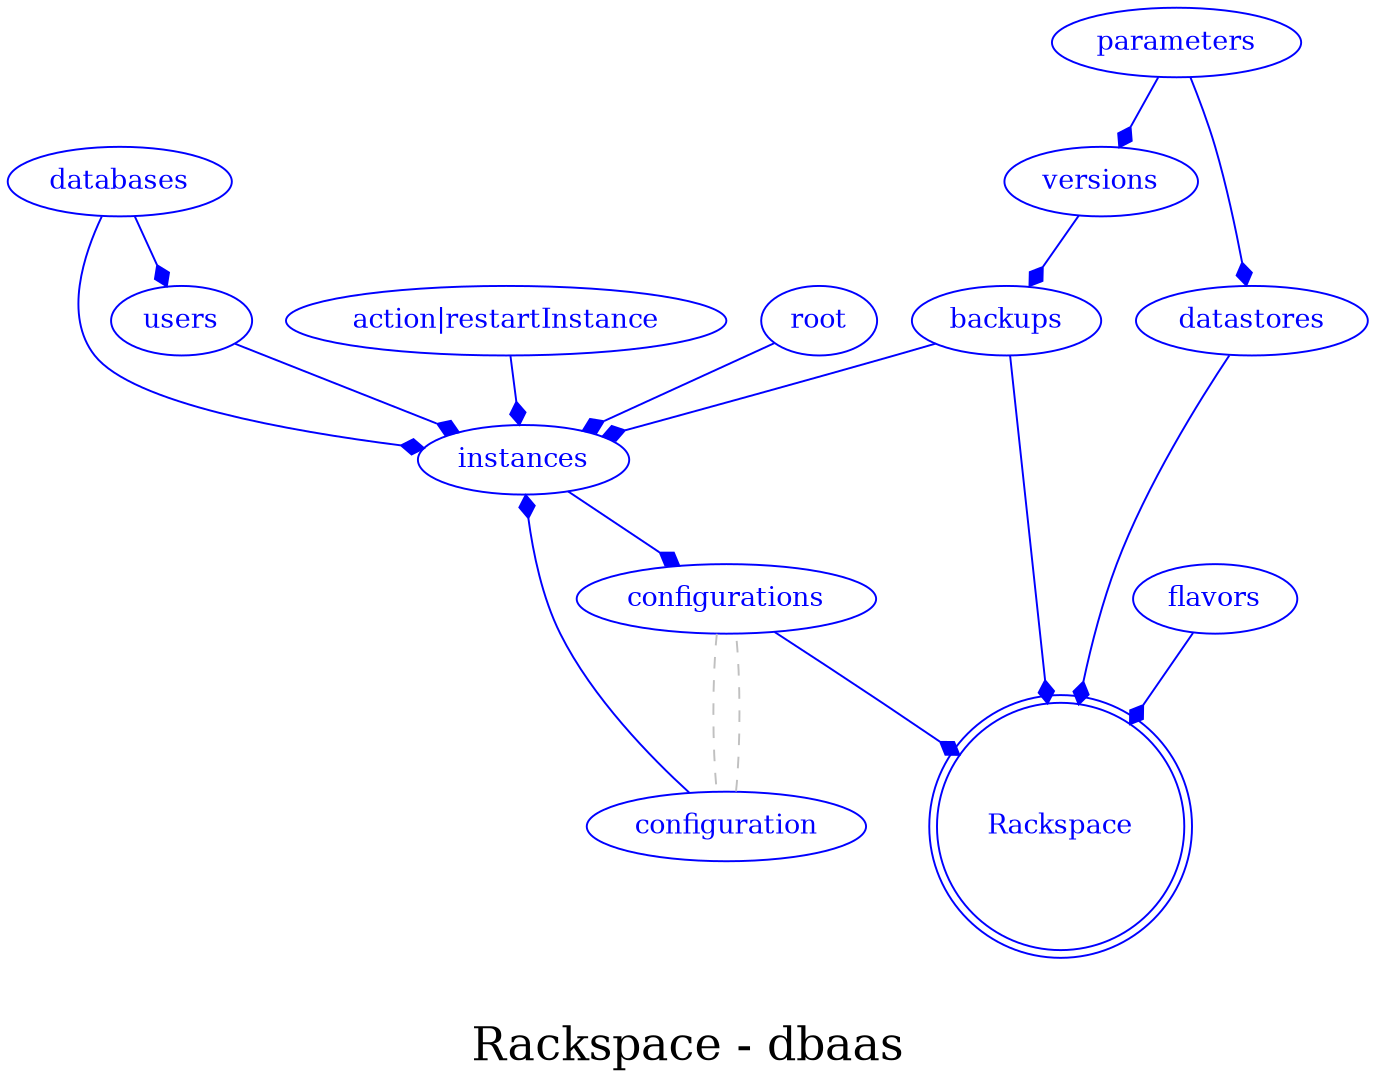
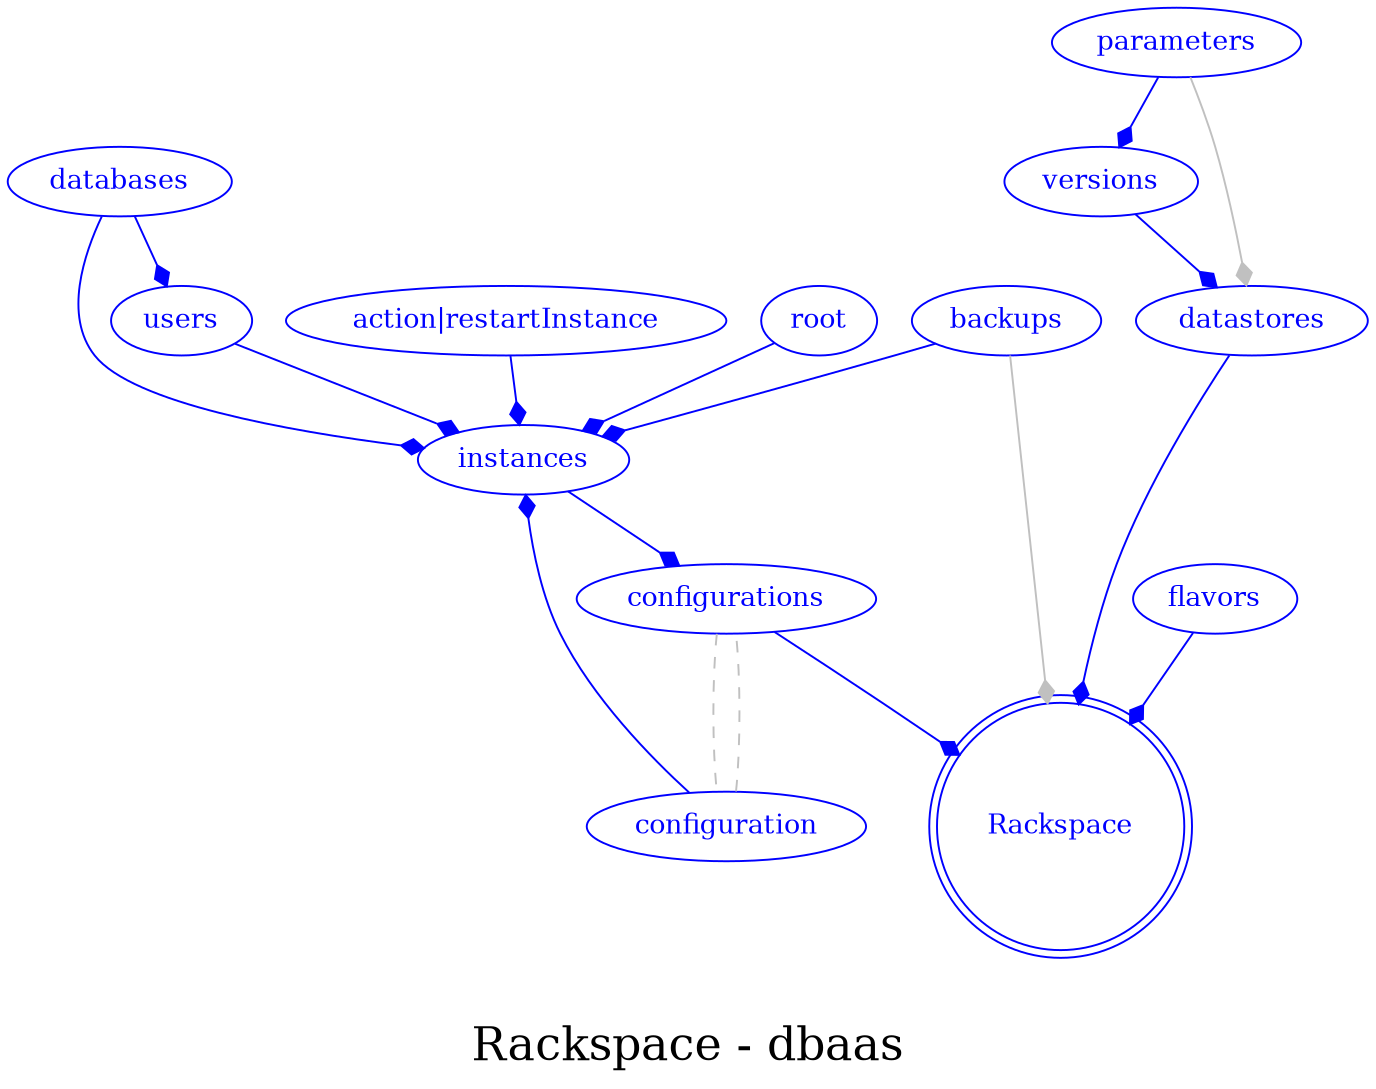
edge "parameters" -> "datastores": color blue -> grey
edge "versions" -> "backups": now "versions" -> "datastores"
edge "backups" -> "Rackspace": color blue -> grey
